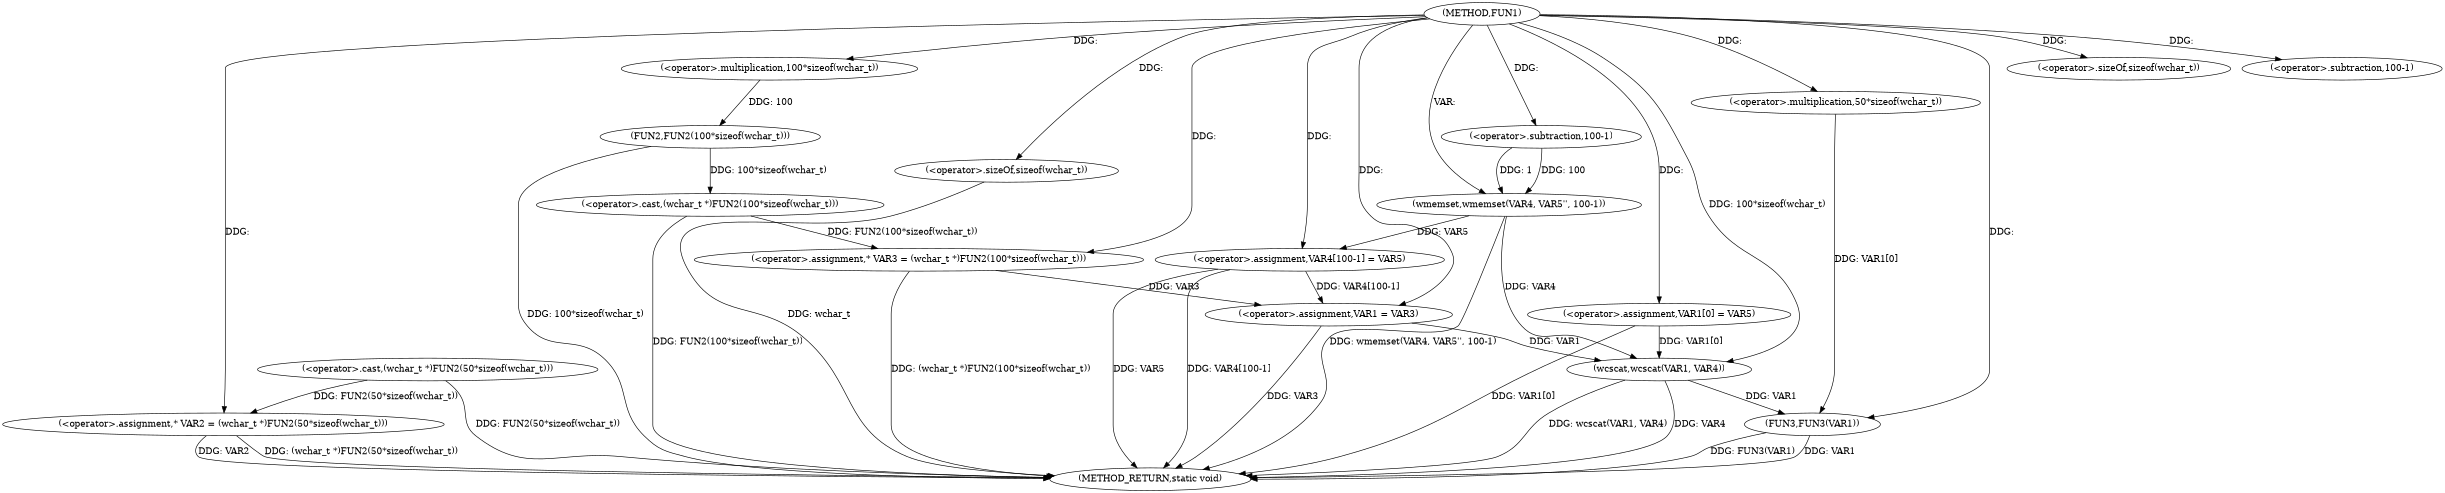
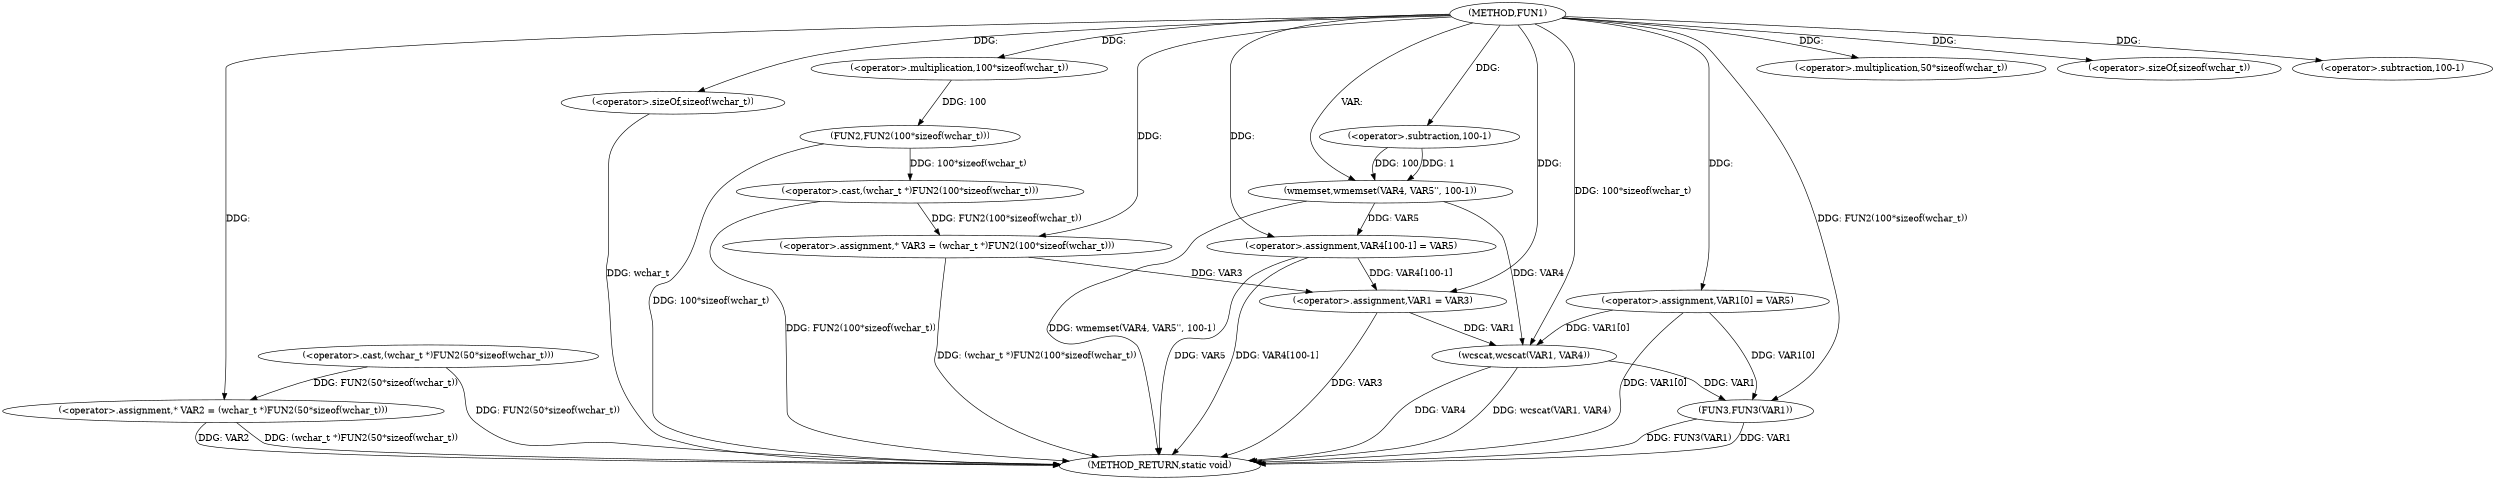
edge "(METHOD,FUN1)" -> "(FUN3,FUN3(VAR1))": label "DDG: " -> "DDG: FUN2(100*sizeof(wchar_t))"
edge "(<operator>.multiplication,50*sizeof(wchar_t))" -> "(FUN3,FUN3(VAR1))": now "(<operator>.assignment,VAR1[0] = VAR5)" -> "(FUN3,FUN3(VAR1))"
